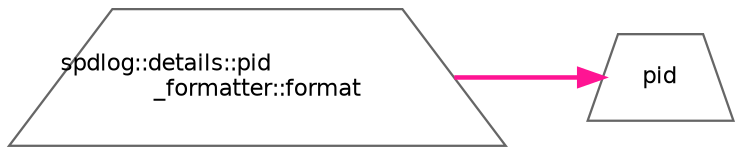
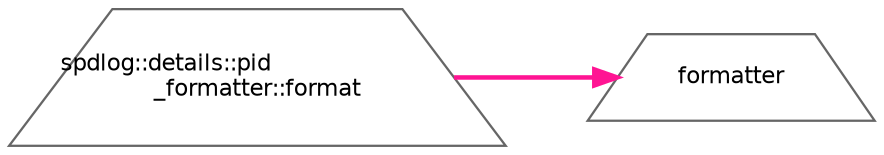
node "pid": label "pid" -> "formatter"
